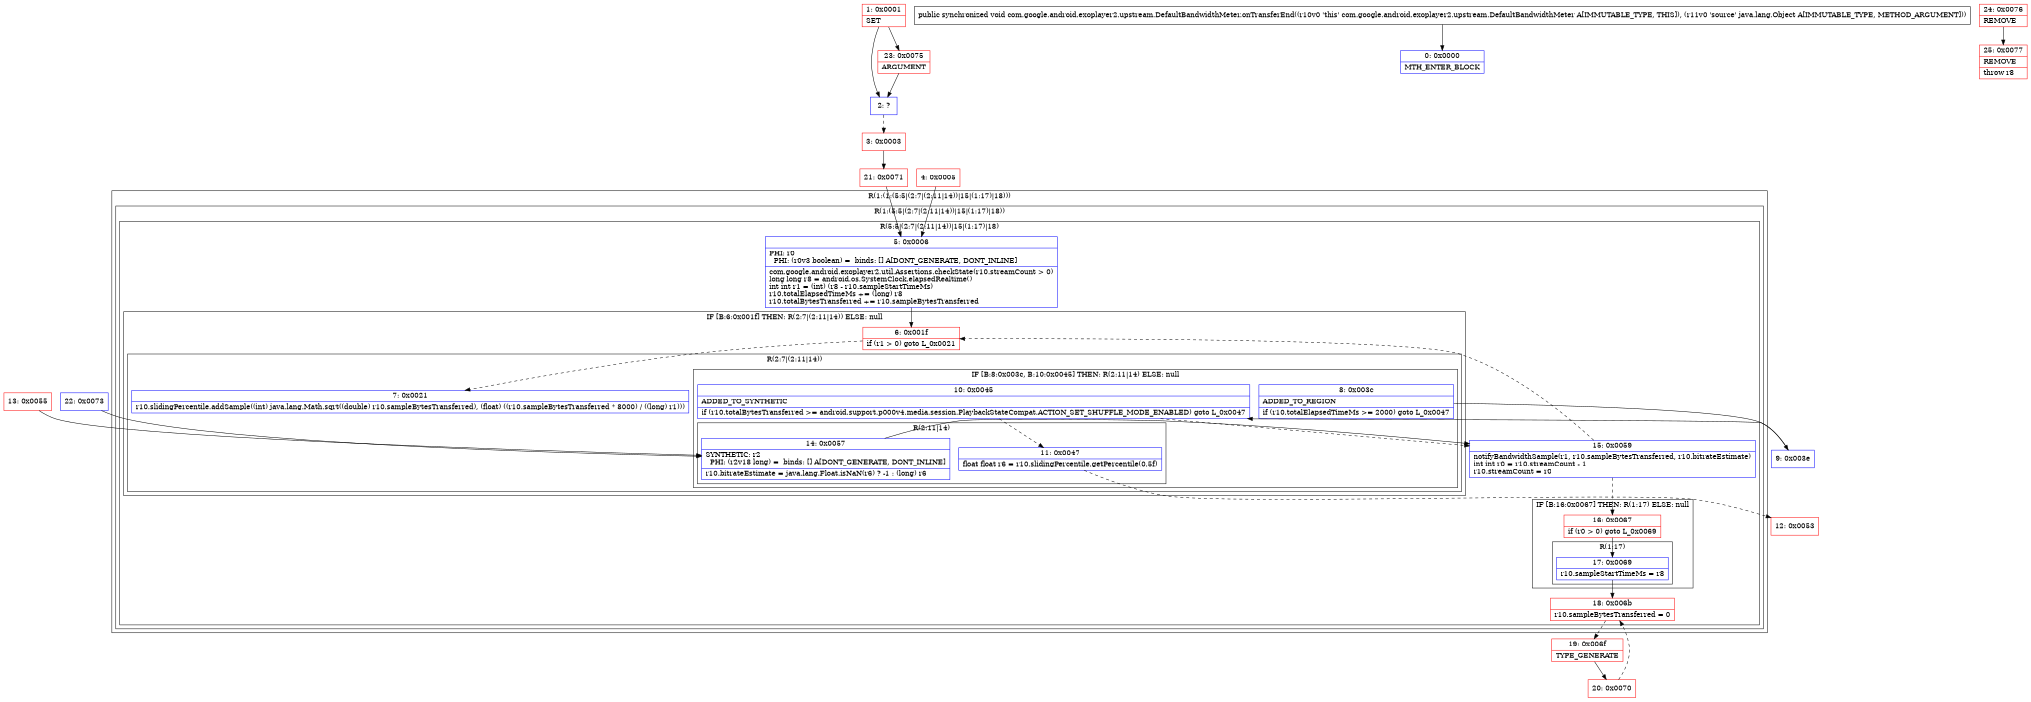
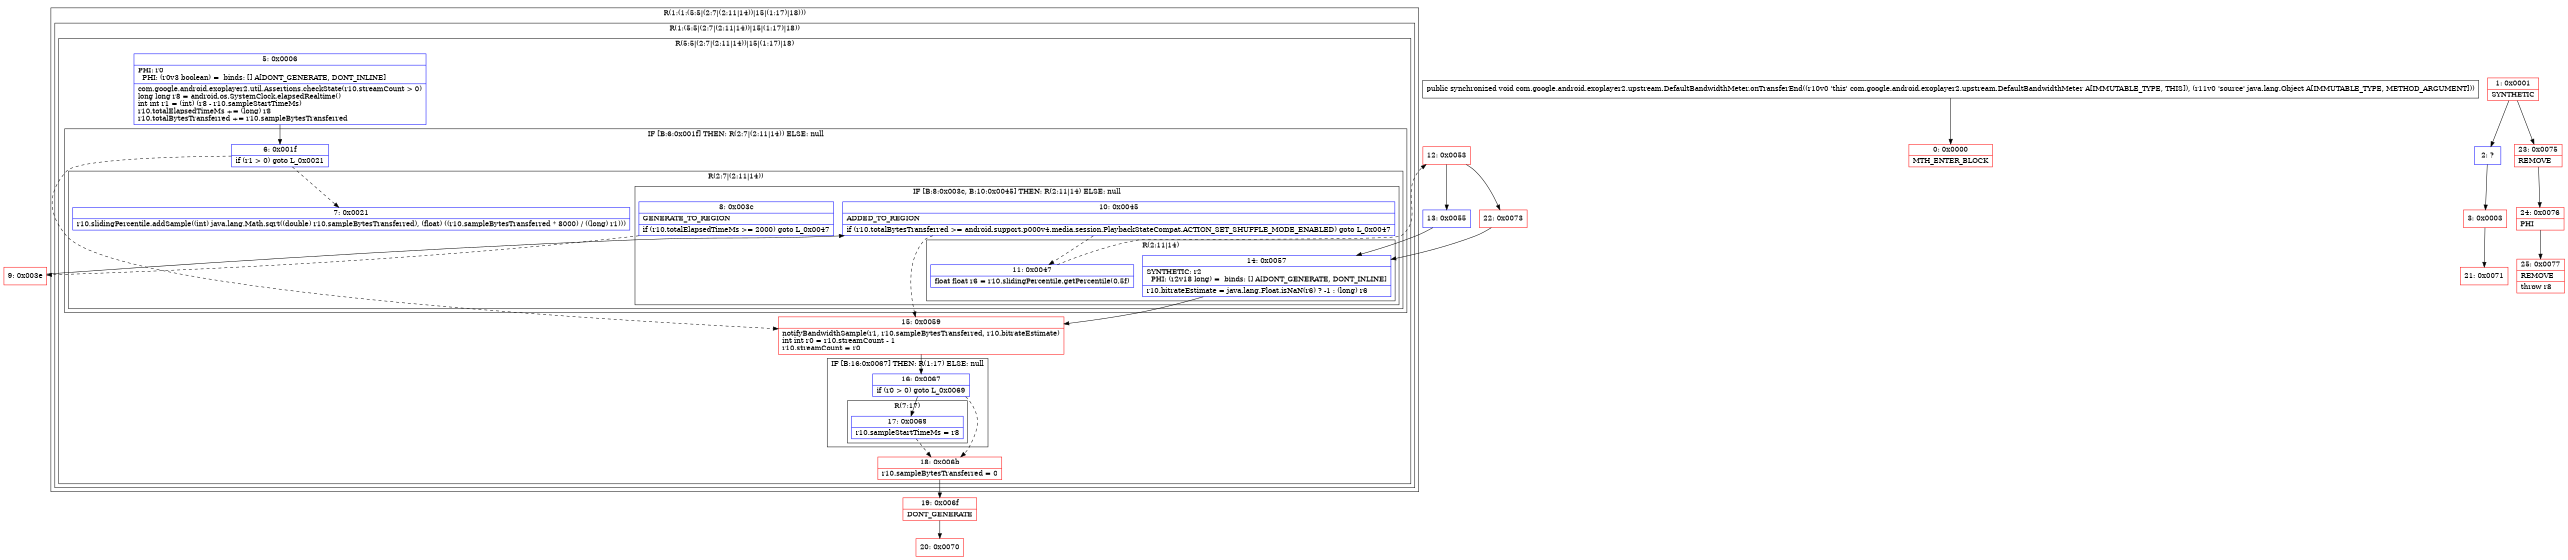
node "1: 0x0001": text "SET" -> "SYNTHETIC"
node "24: 0x0076": text "REMOVE" -> "PHI"
node "0: 0x0000": color blue -> red
node "23: 0x0075": text "ARGUMENT" -> "REMOVE"
edge "23: 0x0075" -> "2: ?": now "23: 0x0075" -> "24: 0x0076"
edge "2: ?" -> "3: 0x0003": style dashed -> solid
node "4: 0x0005": removed
edge "12: 0x0053" -> "22: 0x0073": added
edge "12: 0x0053" -> "13: 0x0055": added
edge "21: 0x0071" -> "5: 0x0006": removed
node "6: 0x001f": color red -> blue
edge "15: 0x0059" -> "6: 0x001f": reversed
node "10: 0x0045": text "ADDED_TO_SYNTHETIC" -> "ADDED_TO_REGION"
node "8: 0x003c": text "ADDED_TO_REGION" -> "GENERATE_TO_REGION"
node "13: 0x0055": color red -> blue
node "22: 0x0073": color blue -> red
edge "8: 0x003c" -> "9: 0x003e": style solid -> dashed
node "15: 0x0059": color blue -> red
node "9: 0x003e": color blue -> red
edge "15: 0x0059" -> "16: 0x0067": style dashed -> solid
node "16: 0x0067": color red -> blue
cluster "R(1:17)": label "R(1:17)" -> "R(7:17)"
edge "17: 0x0069" -> "18: 0x006b": style solid -> dashed
edge "18: 0x006b" -> "19: 0x006f": style dashed -> solid
edge "20: 0x0070" -> "18: 0x006b": now "16: 0x0067" -> "18: 0x006b"
node "19: 0x006f": text "TYPE_GENERATE" -> "DONT_GENERATE"
